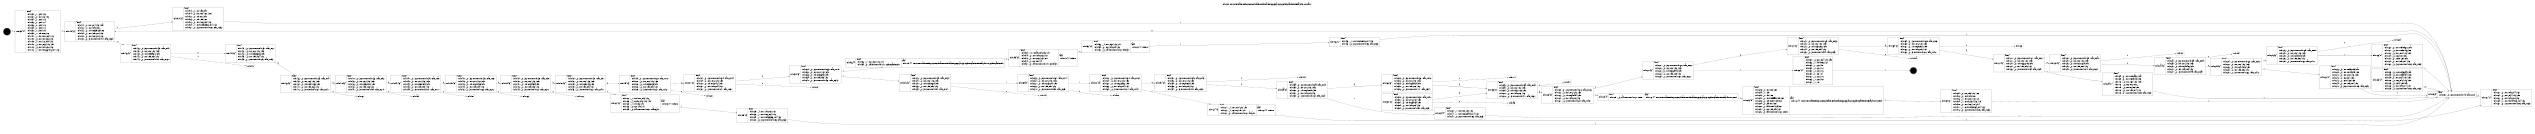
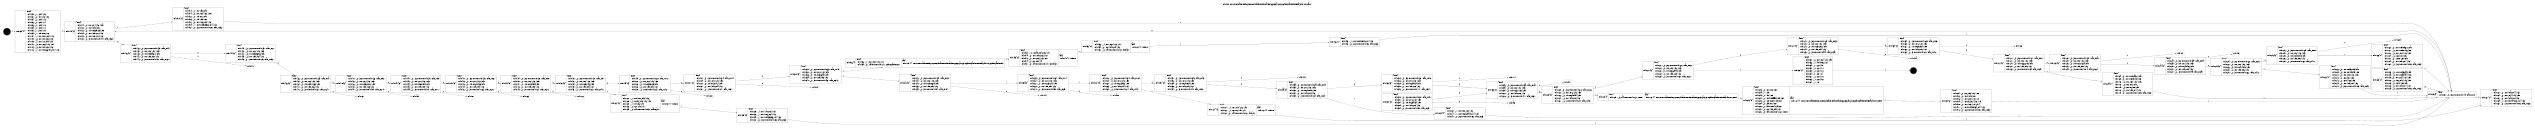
edge "0x401821 [21]" -> "0x401ce3 [5]": reversed
